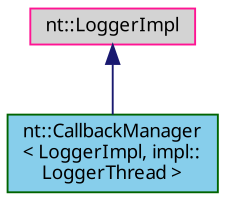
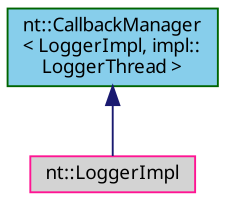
edge "nt::CallbackManager < LoggerImpl, impl:: LoggerThread >" -> "nt::LoggerImpl": reversed
